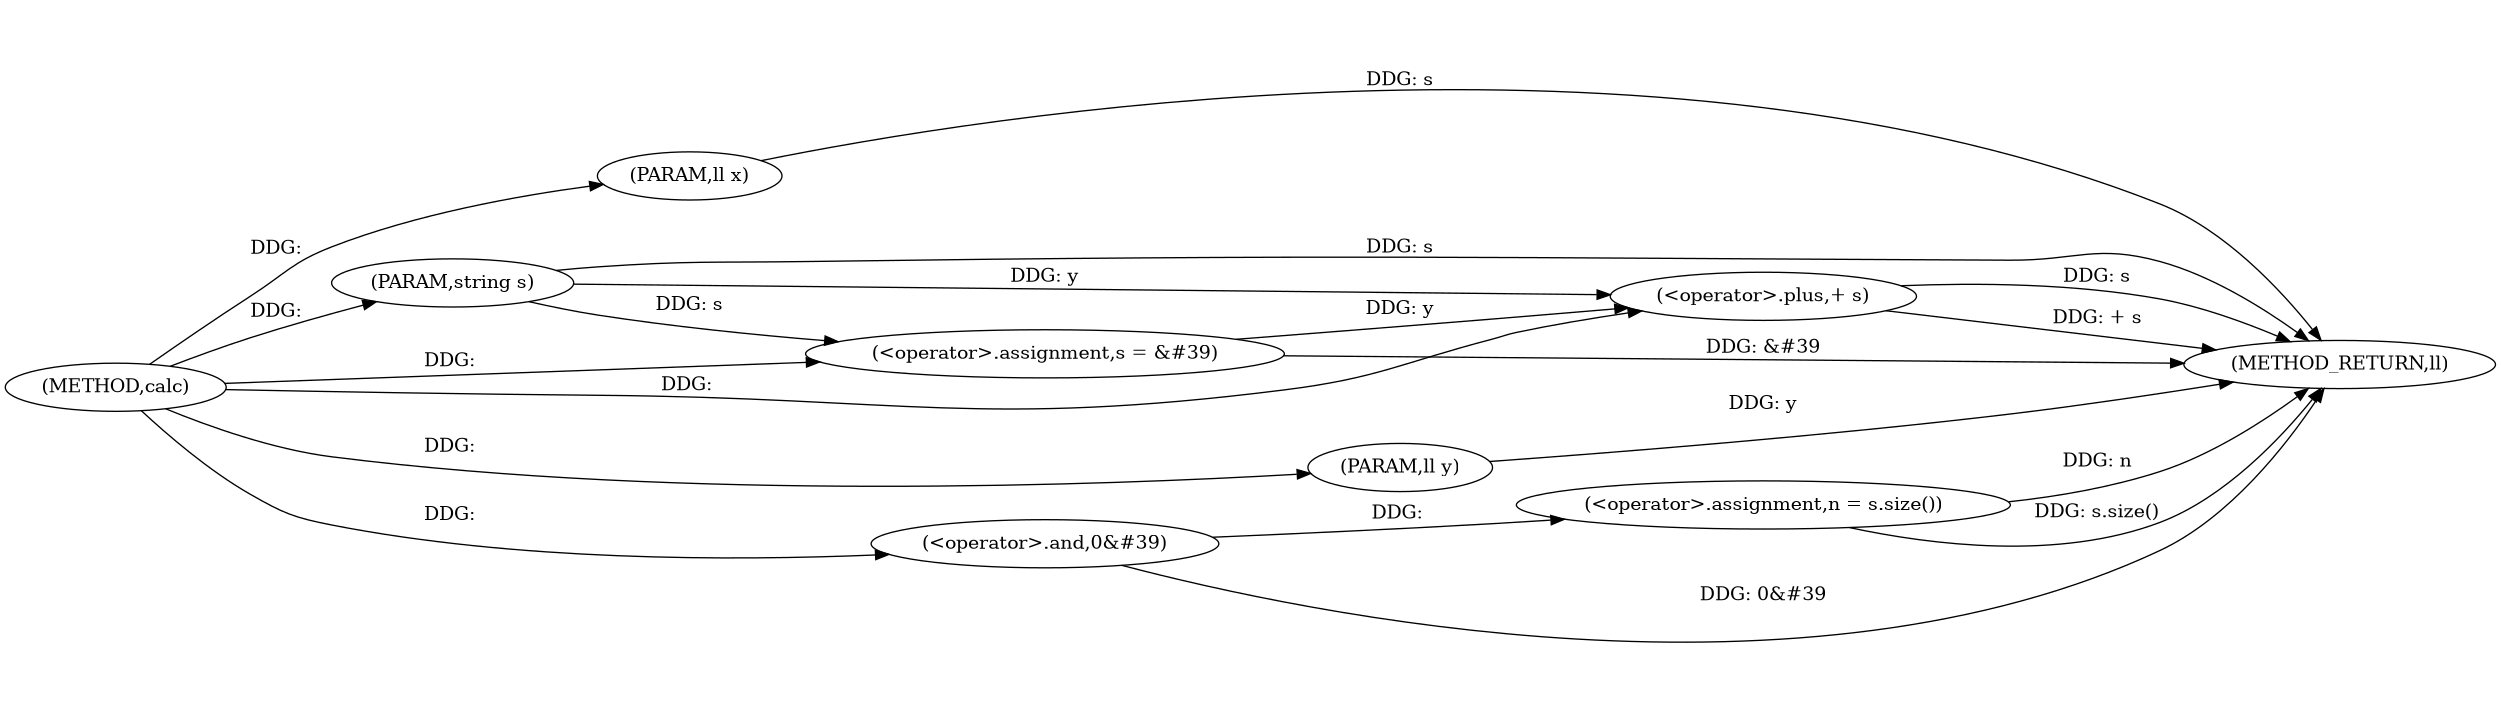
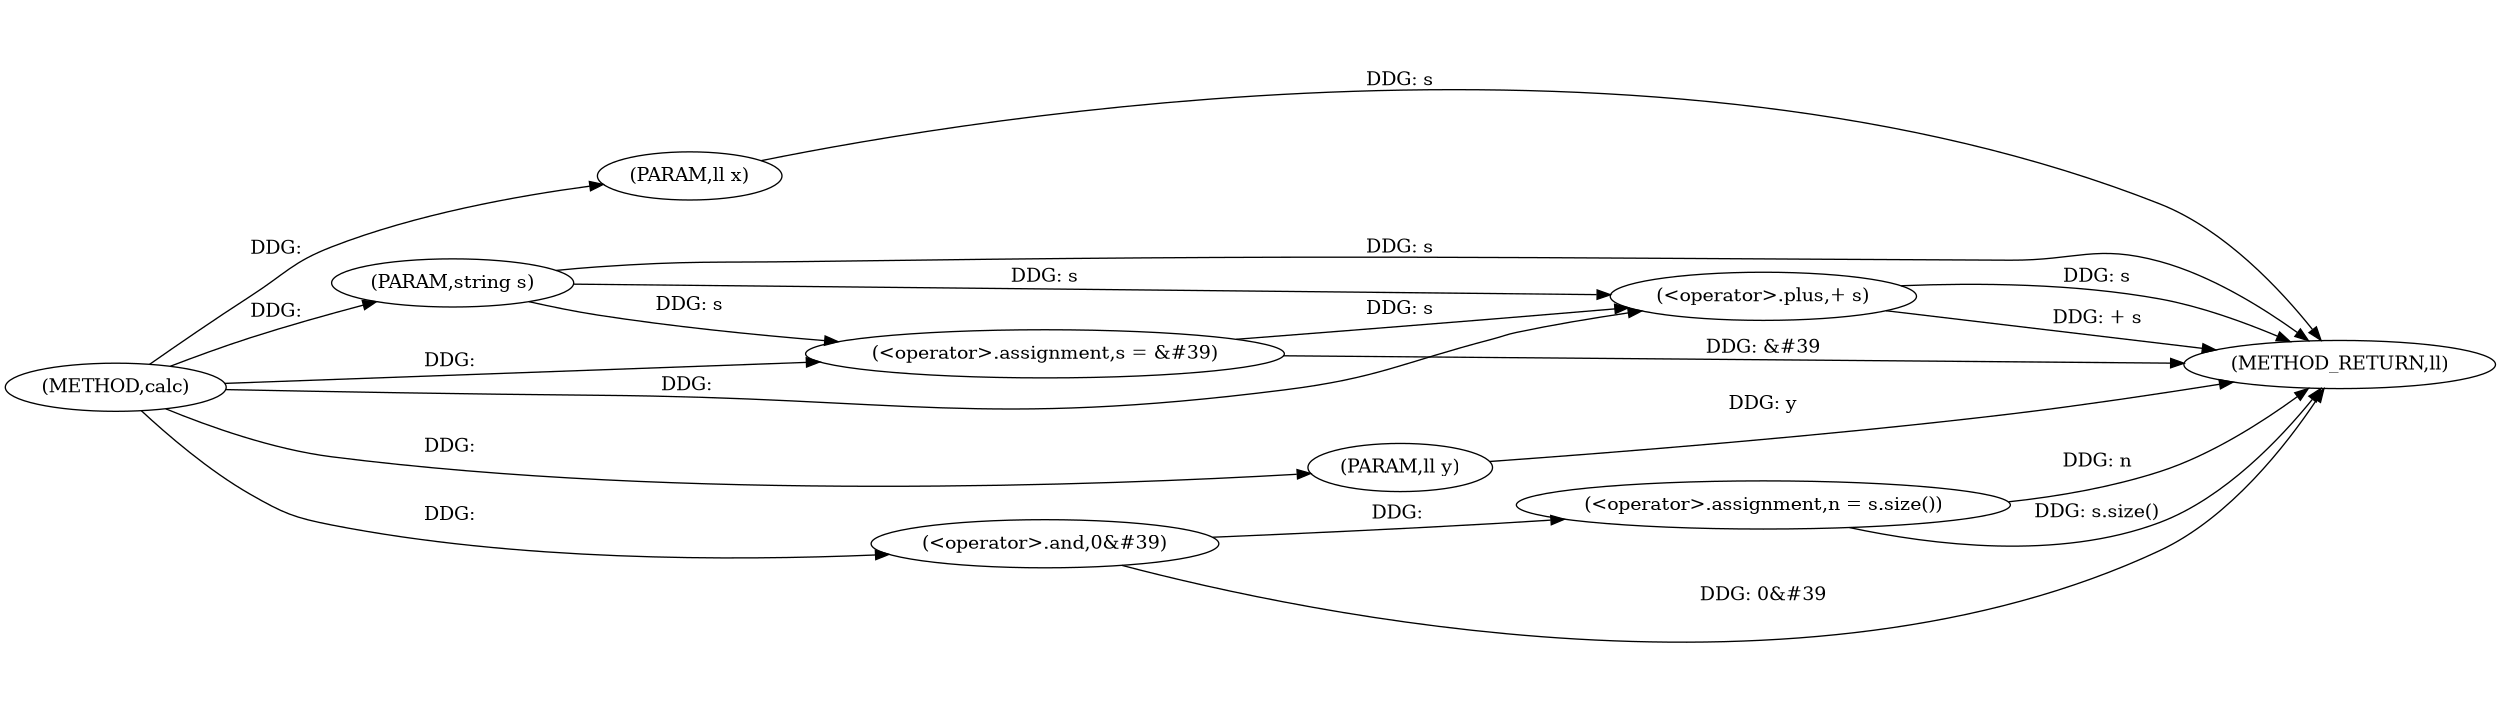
edge "(PARAM,string s)" -> "(<operator>.plus,+ s)": label "DDG: y" -> "DDG: s"
edge "(<operator>.assignment,s = &#39)" -> "(<operator>.plus,+ s)": label "DDG: y" -> "DDG: s"
